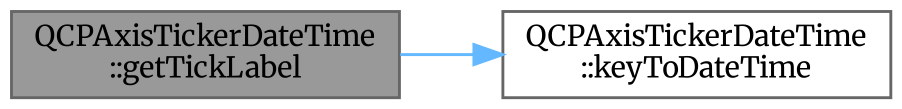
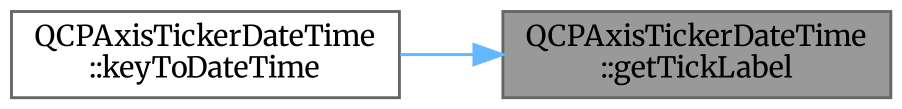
edge "QCPAxisTickerDateTime ::getTickLabel" -> "QCPAxisTickerDateTime ::keyToDateTime": reversed
